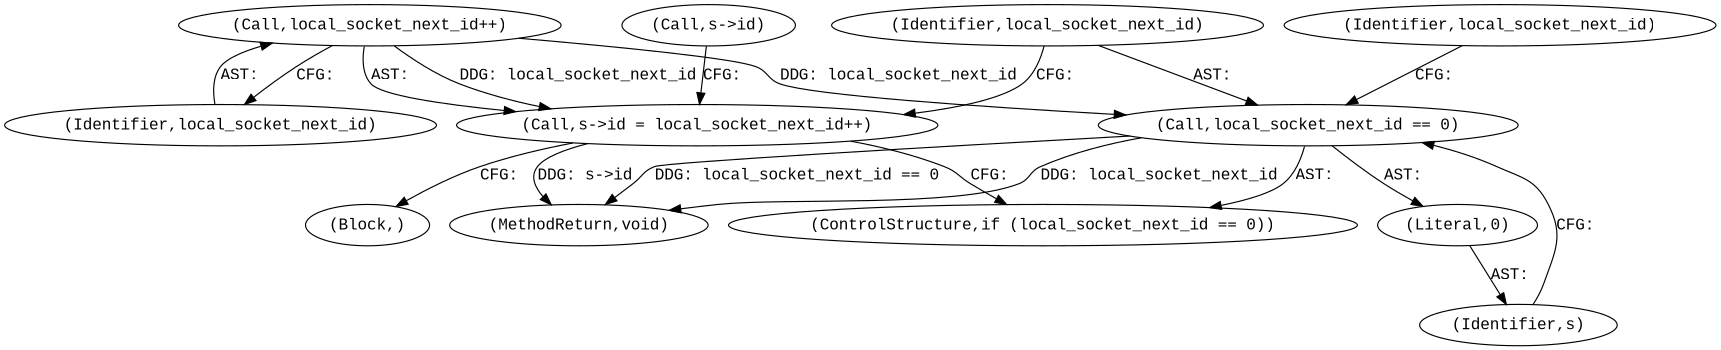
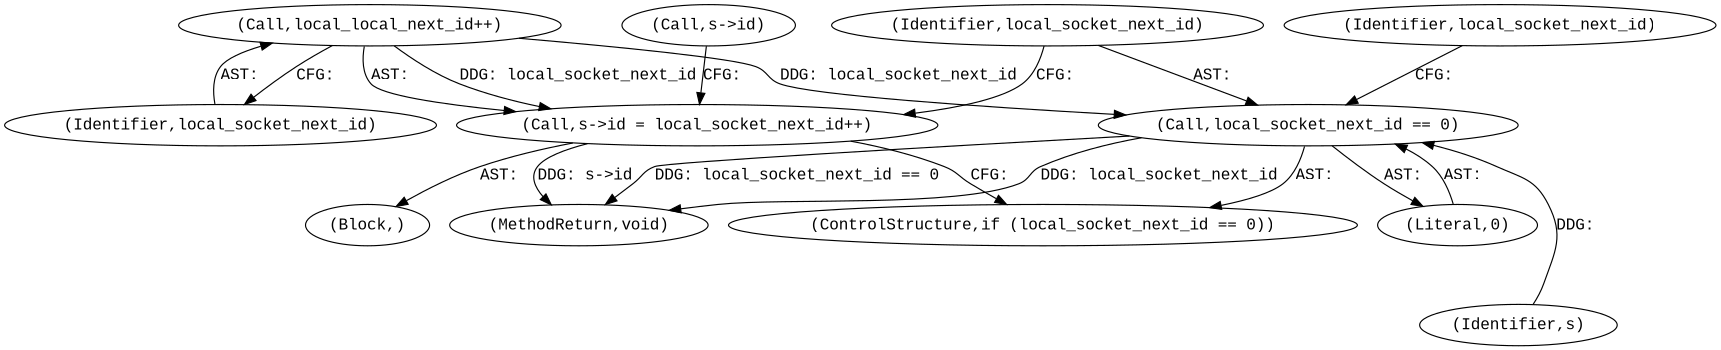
node "(Call,local_socket_next_id++)": label "(Call,local_socket_next_id++)" -> "(Call,local_local_next_id++)"
edge "(Call,s->id = local_socket_next_id++)" -> "(Block,)": label "CFG: " -> "AST: "
edge "(Identifier,s)" -> "(Call,local_socket_next_id == 0)": label "CFG: " -> "DDG: "
edge "(Literal,0)" -> "(Identifier,s)": now "(Literal,0)" -> "(Call,local_socket_next_id == 0)"
